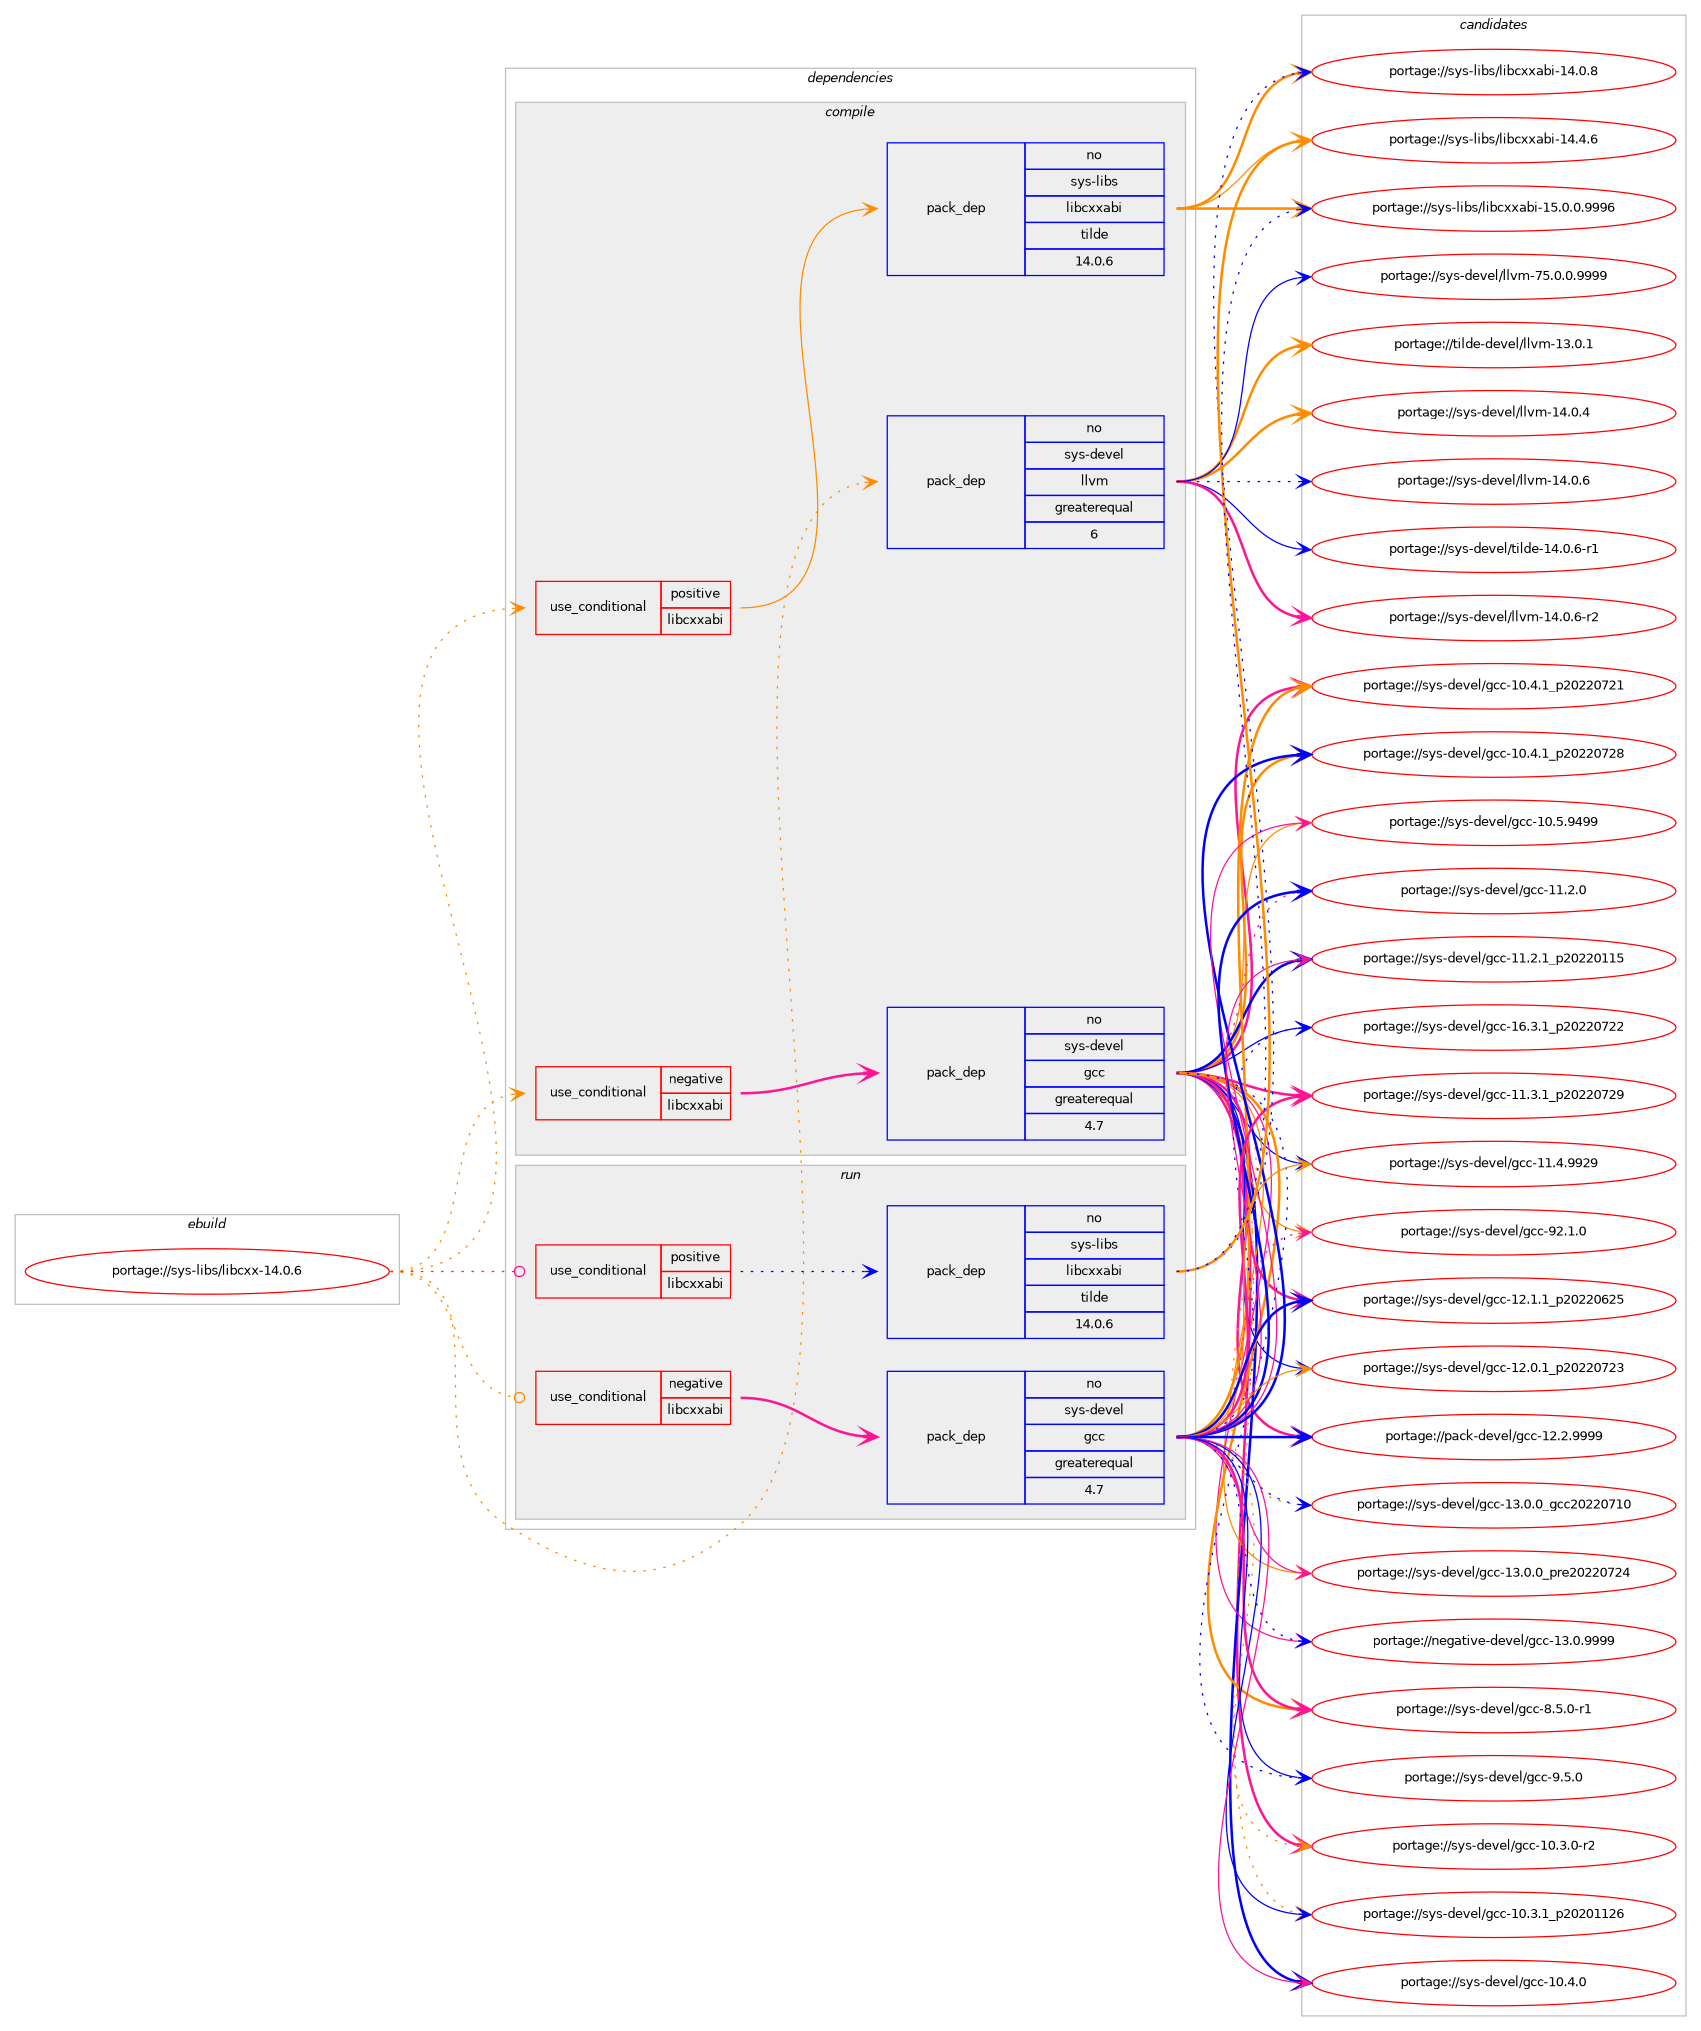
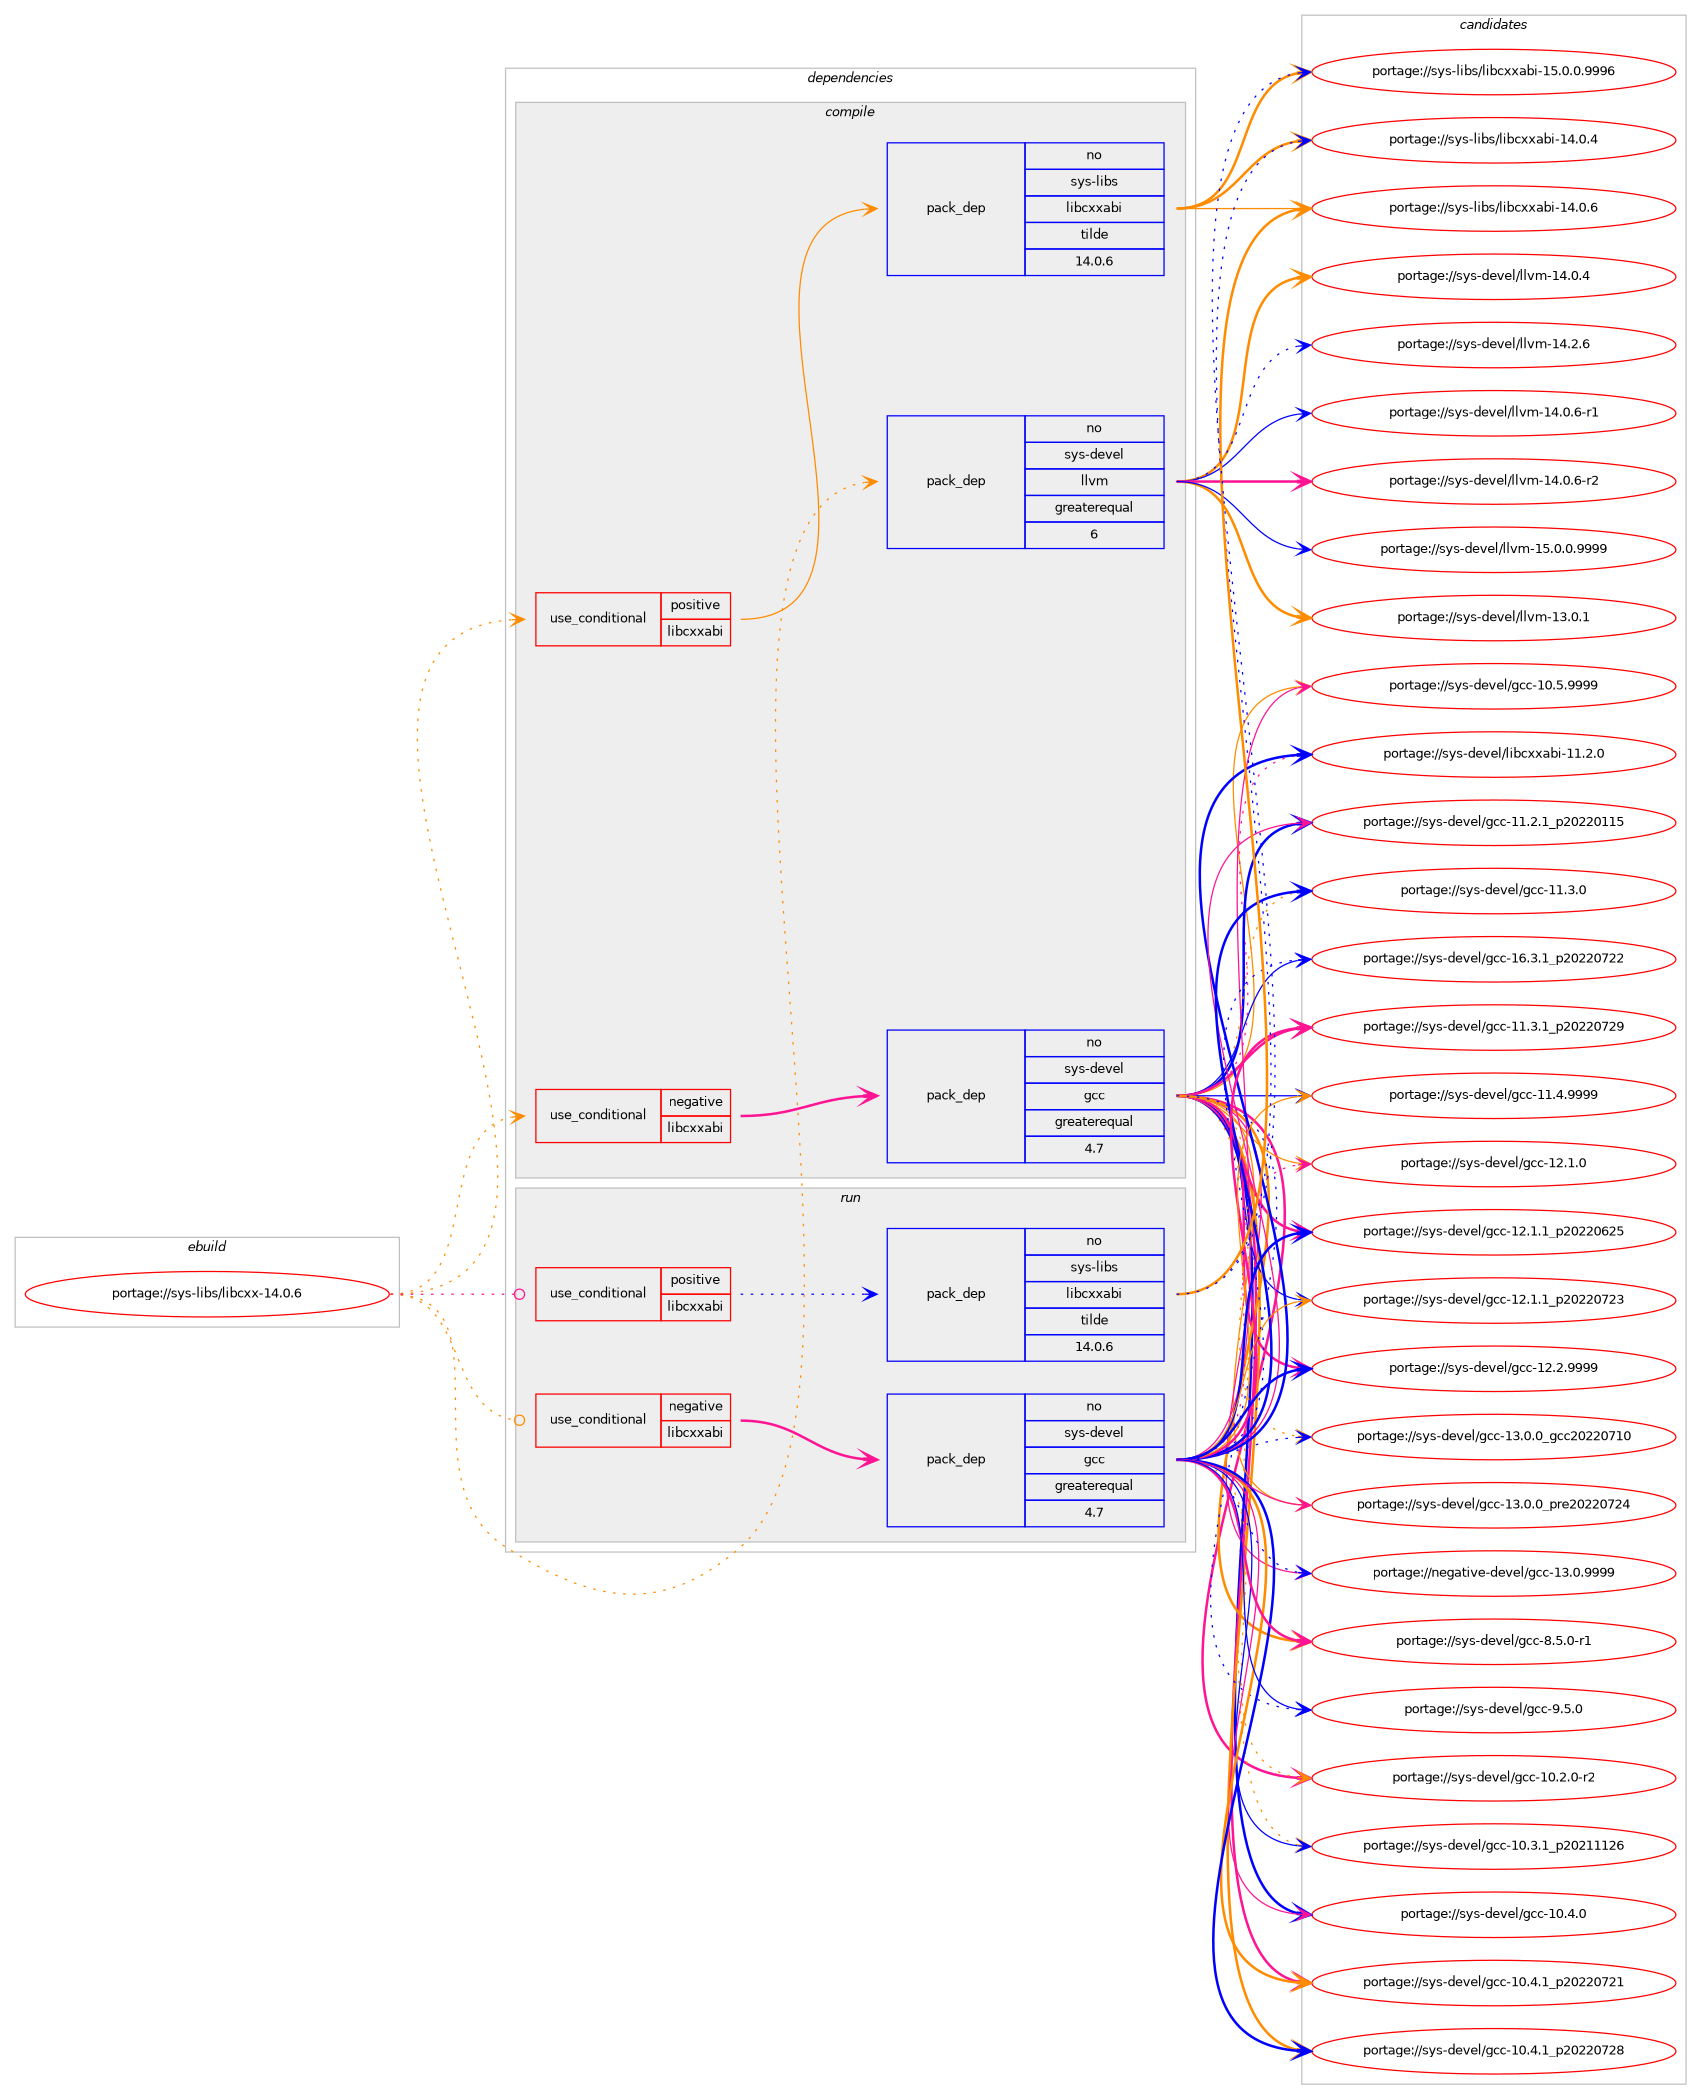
node "portage://sys-libs/libcxxabi-14.0.8": label "portage://sys-libs/libcxxabi-14.0.8" -> "portage://sys-libs/libcxxabi-14.0.4"
node "portage://sys-libs/libcxxabi-14.4.6": label "portage://sys-libs/libcxxabi-14.4.6" -> "portage://sys-libs/libcxxabi-14.0.6"
node "portage://sys-devel/llvm-75.0.0.9999": label "portage://sys-devel/llvm-75.0.0.9999" -> "portage://sys-devel/llvm-15.0.0.9999"
node "portage://tilde-devel/llvm-13.0.1": label "portage://tilde-devel/llvm-13.0.1" -> "portage://sys-devel/llvm-13.0.1"
node "portage://sys-devel/llvm-14.0.6": label "portage://sys-devel/llvm-14.0.6" -> "portage://sys-devel/llvm-14.2.6"
node "portage://sys-devel/tilde-14.0.6-r1": label "portage://sys-devel/tilde-14.0.6-r1" -> "portage://sys-devel/llvm-14.0.6-r1"
node "portage://sys-devel/gcc-10.5.9499": label "portage://sys-devel/gcc-10.5.9499" -> "portage://sys-devel/gcc-10.5.9999"
node "portage://sys-devel/gcc-11.3.0": added
node "portage://sys-devel/gcc-11.2.0": label "portage://sys-devel/gcc-11.2.0" -> "portage://sys-devel/libcxxabi-11.2.0"
node "portage://sys-devel/gcc-11.4.9929": label "portage://sys-devel/gcc-11.4.9929" -> "portage://sys-devel/gcc-11.4.9999"
node "portage://sys-devel/gcc-92.1.0": label "portage://sys-devel/gcc-92.1.0" -> "portage://sys-devel/gcc-12.1.0"
node "portage://sys-devel/gcc-12.0.1_p20220723": label "portage://sys-devel/gcc-12.0.1_p20220723" -> "portage://sys-devel/gcc-12.1.1_p20220723"
node "portage://pack-devel/gcc-12.2.9999": label "portage://pack-devel/gcc-12.2.9999" -> "portage://sys-devel/gcc-12.2.9999"
node "portage://sys-devel/gcc-10.3.0-r2": label "portage://sys-devel/gcc-10.3.0-r2" -> "portage://sys-devel/gcc-10.2.0-r2"
node "portage://sys-devel/gcc-10.3.1_p20201126": label "portage://sys-devel/gcc-10.3.1_p20201126" -> "portage://sys-devel/gcc-10.3.1_p20211126"
